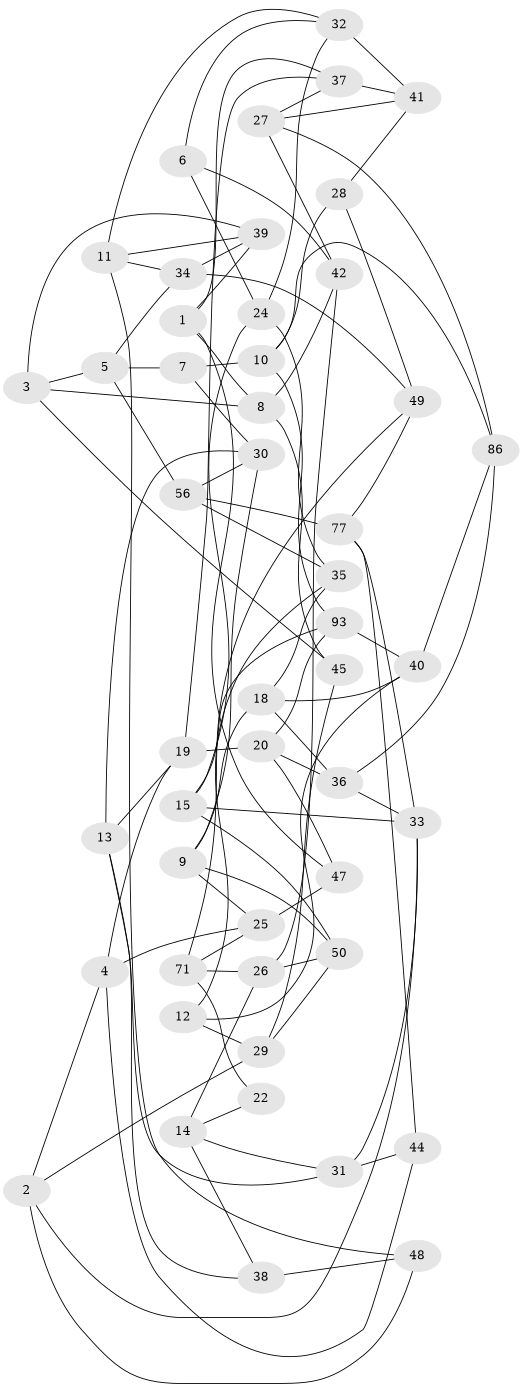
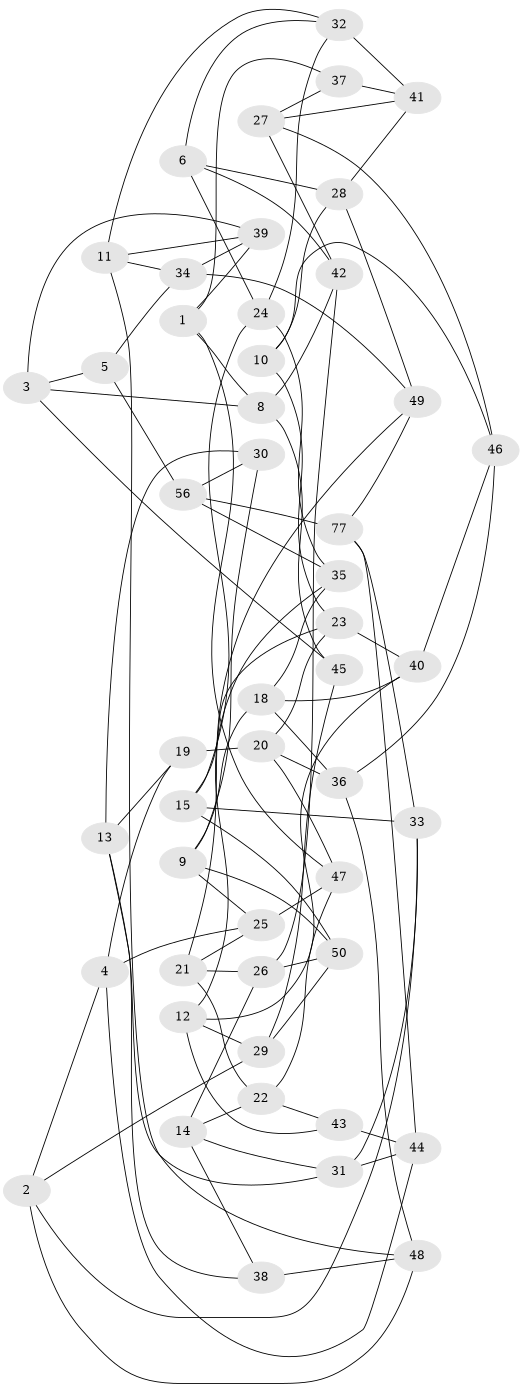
edge "6" -- "28": added
node "7": removed
edge "37" -- "19": removed
node "86": label "86" -> "46"
node "93": label "93" -> "23"
edge "36" -- "33": now "36" -- "48"
node "71": label "71" -> "21"
edge "47" -- "22": added
node "43": added
